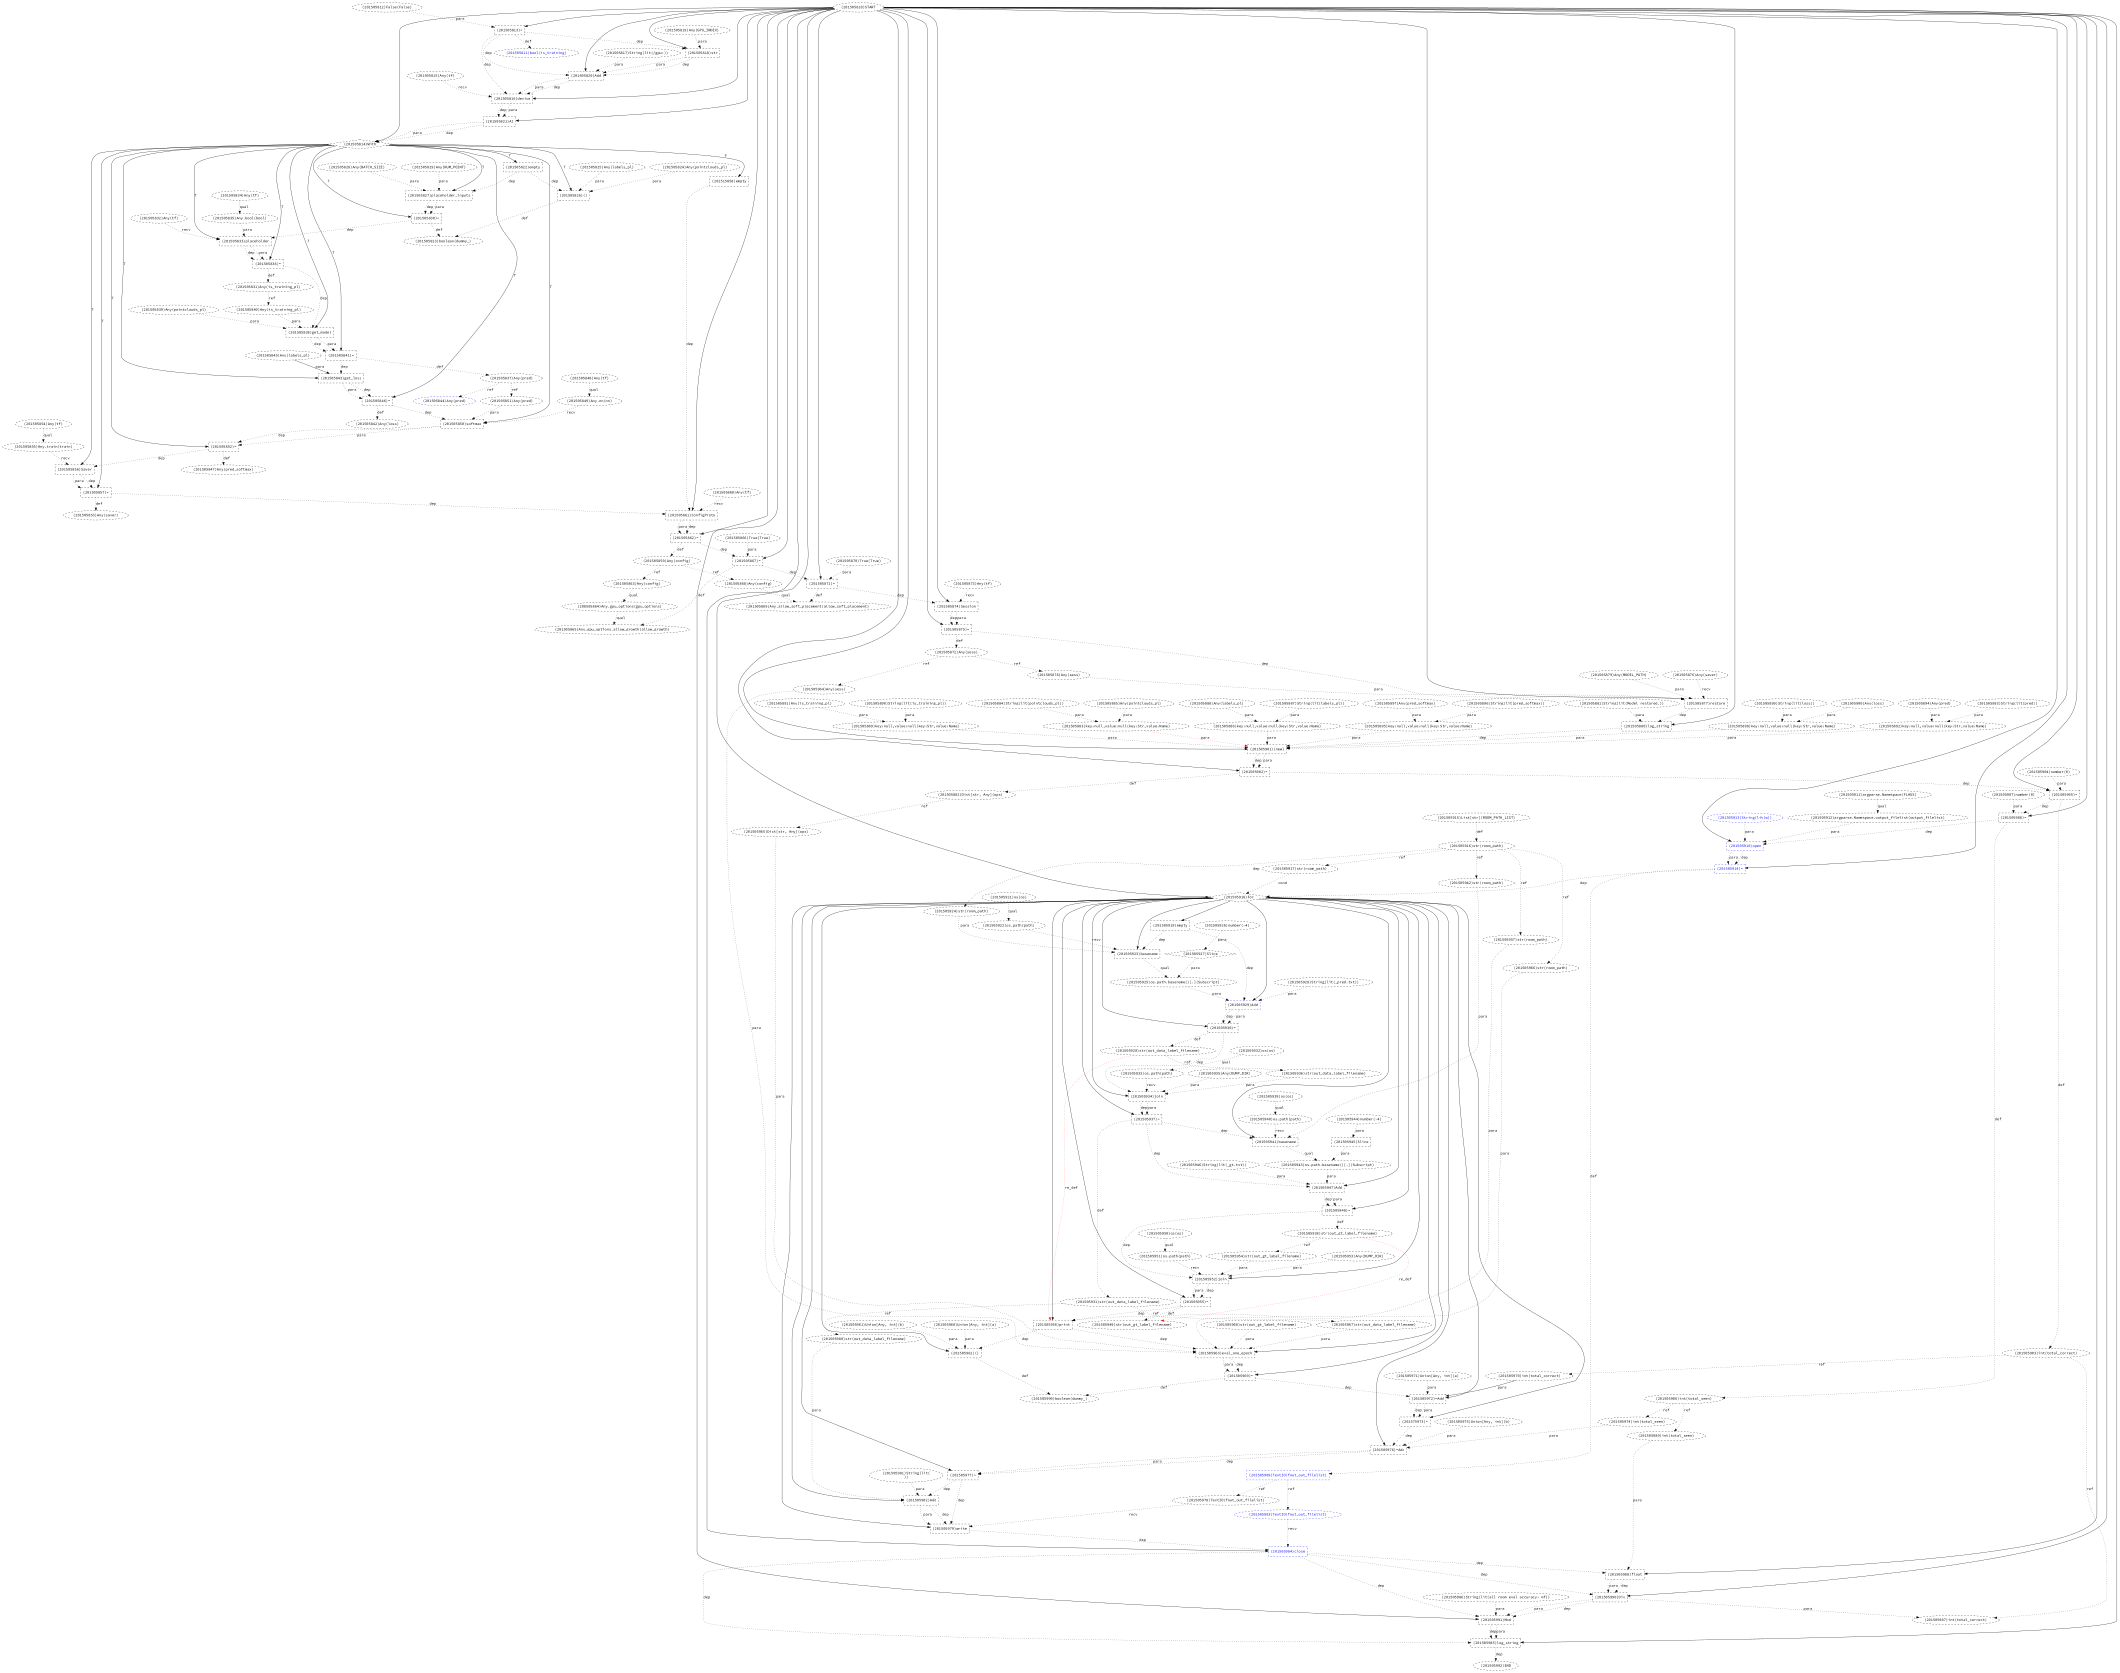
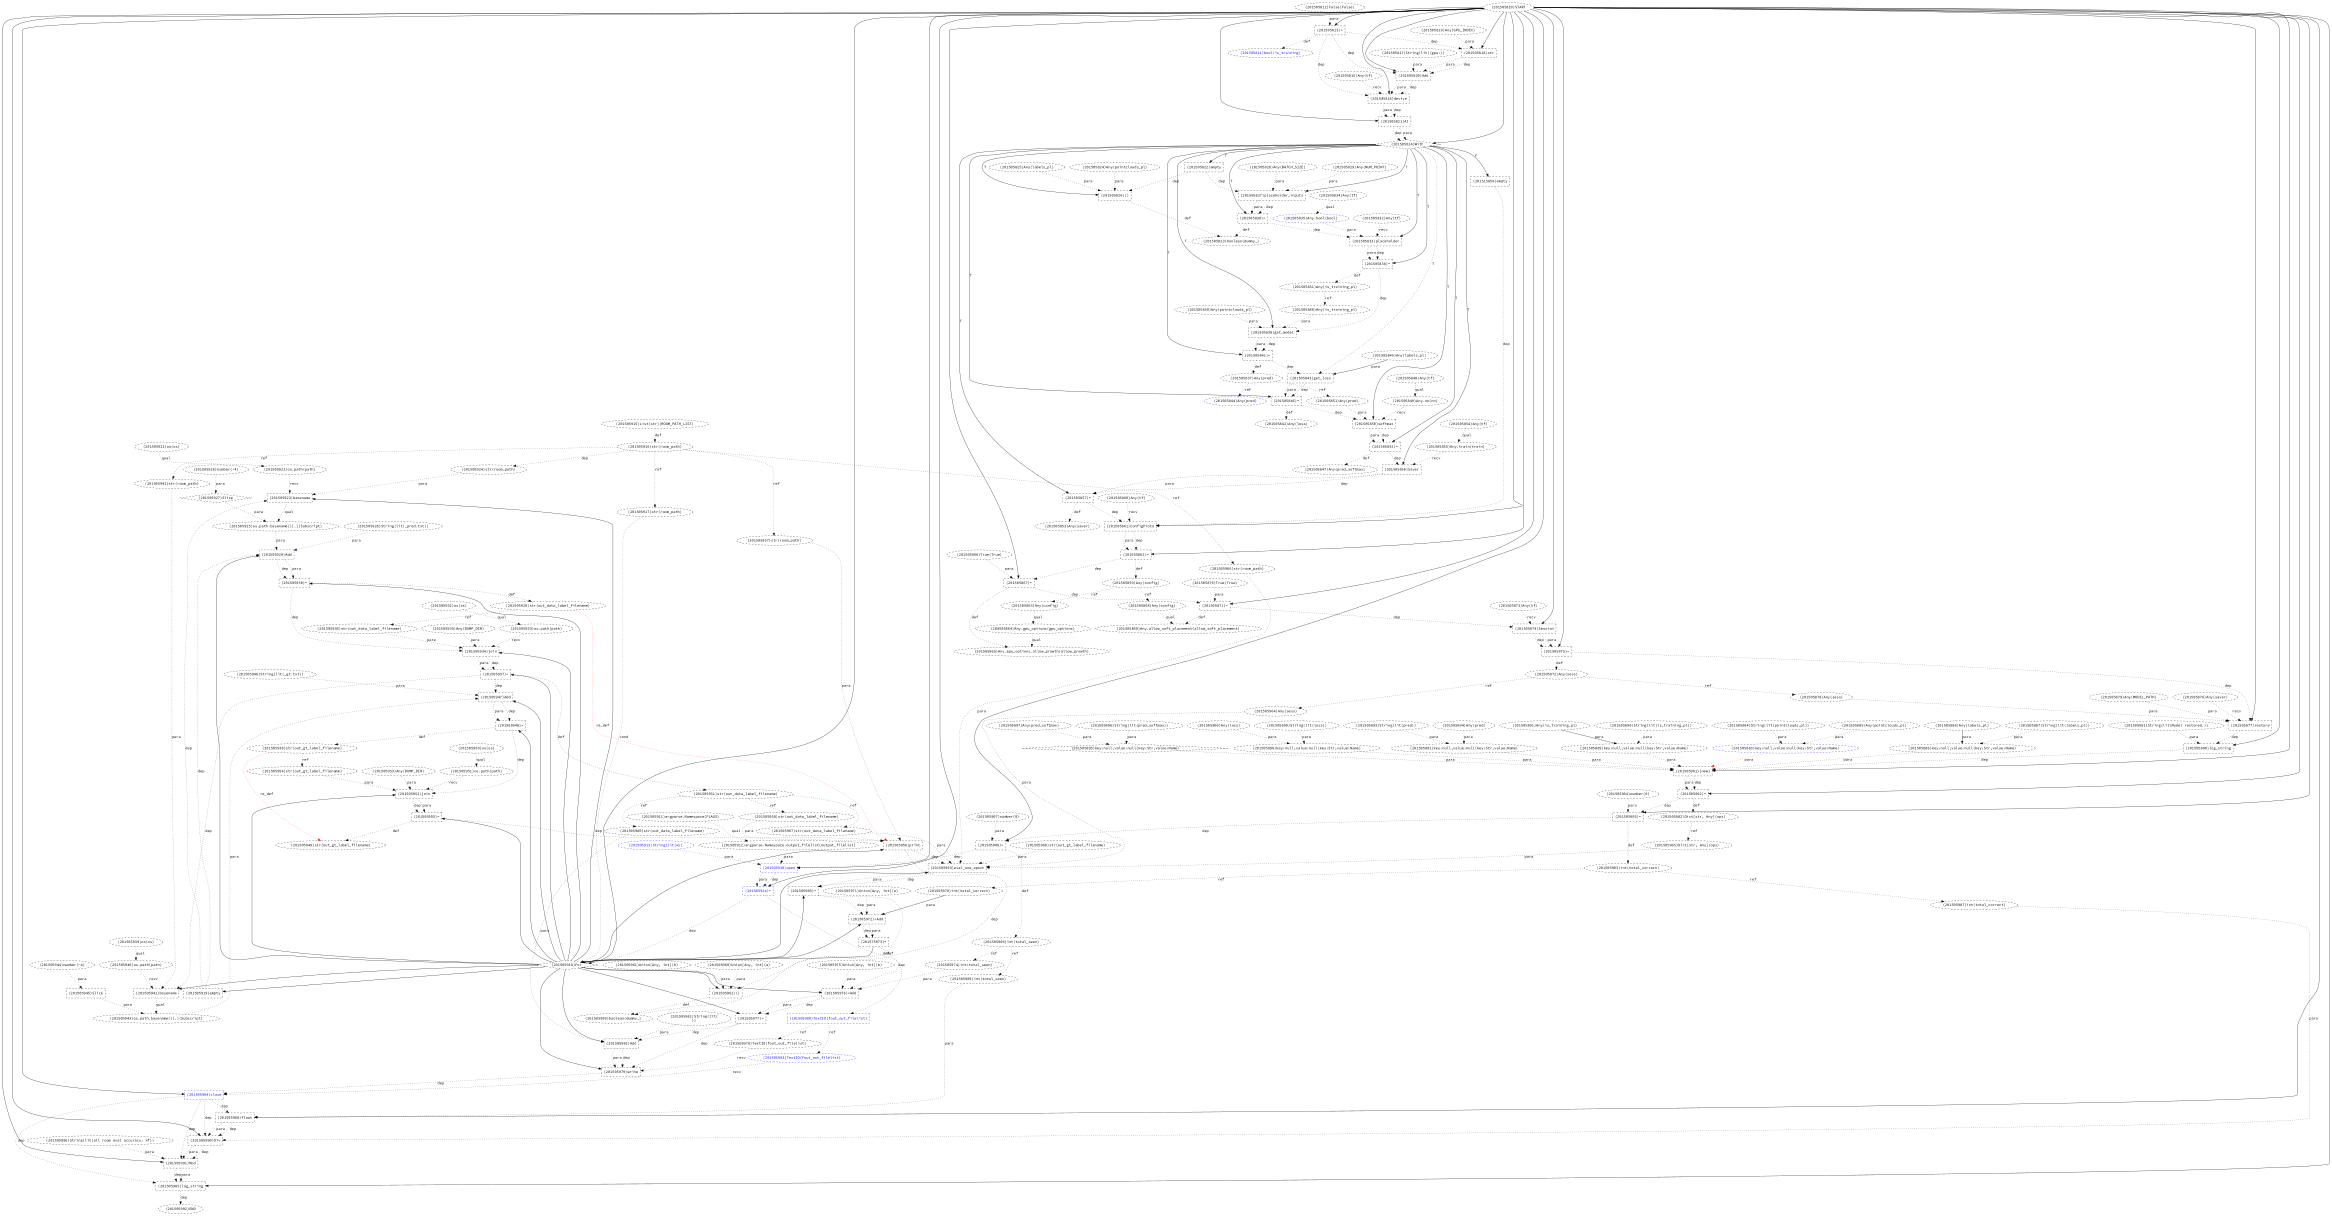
node "(201505835)Any.bool(bool)": color black -> blue
edge "(201505814)With" -> "(201505843)get_loss": style solid -> dotted
edge "(201505888)Any(labels_pl)" -> "(201505886)key:null,value:null(key:Str,value:Name)": style dotted -> solid
edge "(201505891)Any(is_training_pl)" -> "(201505889)key:null,value:null(key:Str,value:Name)": style dotted -> solid
node "(201505883)key:null,value:null(key:Str,value:Name)": color black -> blue
node "(201505895)key:null,value:null(key:Str,value:Name)": shape ellipse -> diamond
node "(201505958)str(out_data_label_filename)": added
edge "(201505918)For" -> "(201575973)=": reversed
edge "(201505990)Div" -> "(201505987)int(total_correct)": reversed
